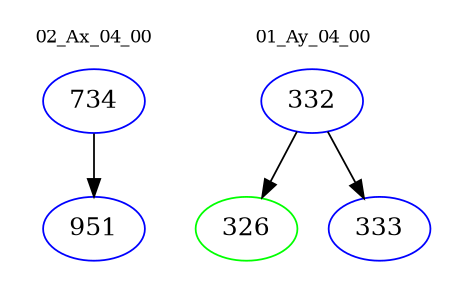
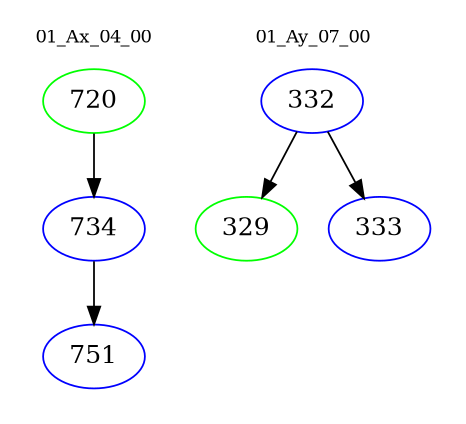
cluster "02_Ax_04_00": label "02_Ax_04_00" -> "01_Ax_04_00"
cluster "01_Ay_04_00": label "01_Ay_04_00" -> "01_Ay_07_00"
node "720": added
node "951": label "951" -> "751"
node "326": label "326" -> "329"
